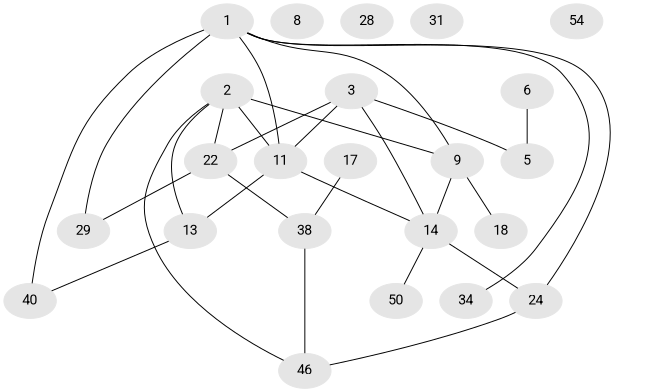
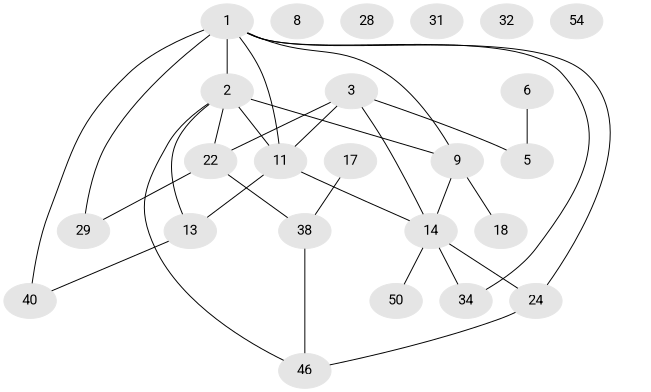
node "32": added
edge "1" -- "2": added
edge "14" -- "34": added
